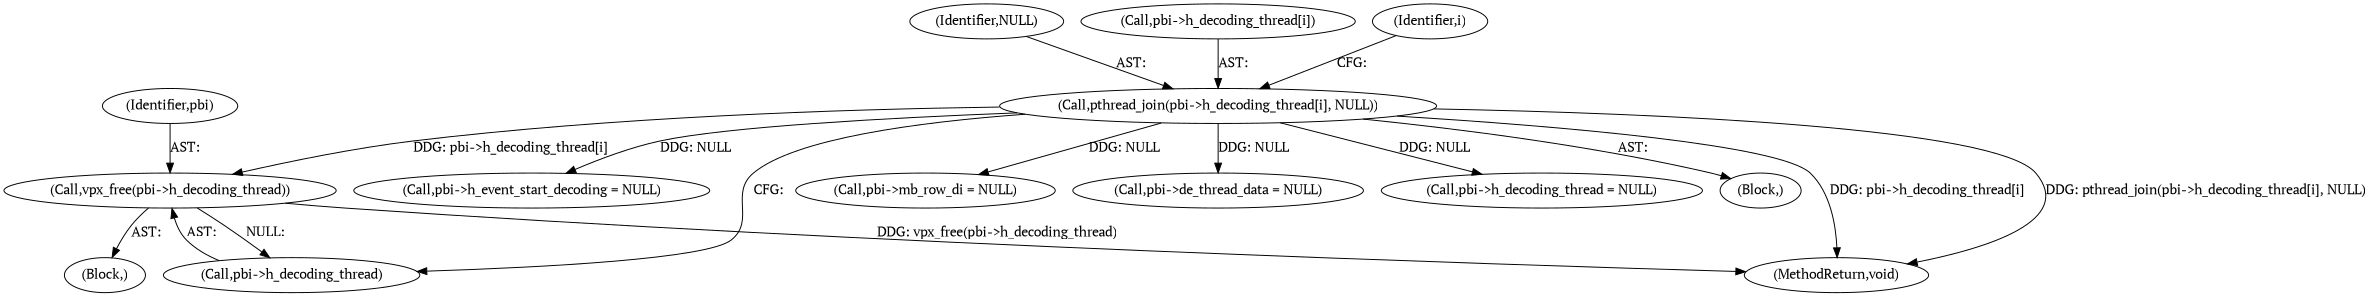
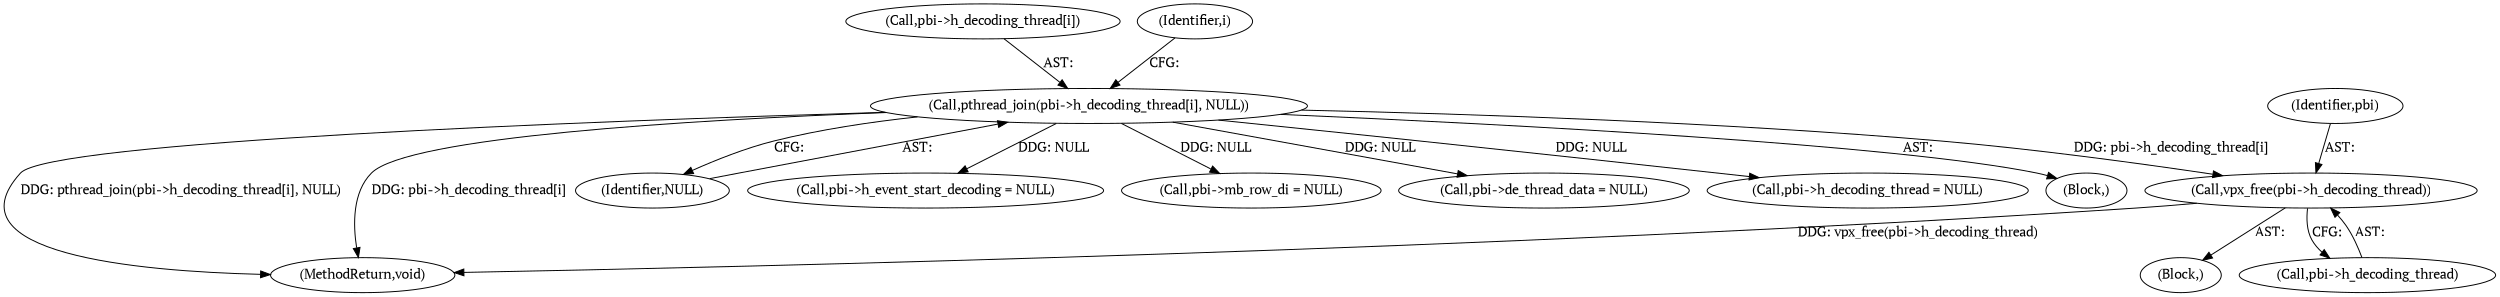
edge "(Call,pthread_join(pbi->h_decoding_thread[i], NULL))" -> "(Call,pbi->h_decoding_thread)": now "(Call,pthread_join(pbi->h_decoding_thread[i], NULL))" -> "(Identifier,NULL)"
edge "(Call,vpx_free(pbi->h_decoding_thread))" -> "(Call,pbi->h_decoding_thread)": label "NULL: " -> "CFG: "
